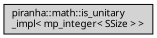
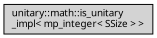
node "piranha::math::is_unitary _impl< mp_integer< SSize > >": label "piranha::math::is_unitary _impl< mp_integer< SSize > >" -> "unitary::math::is_unitary _impl< mp_integer< SSize > >"
